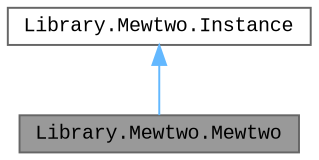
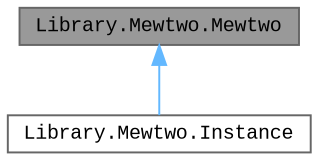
edge "Library.Mewtwo.Mewtwo" -> "Library.Mewtwo.Instance": reversed
